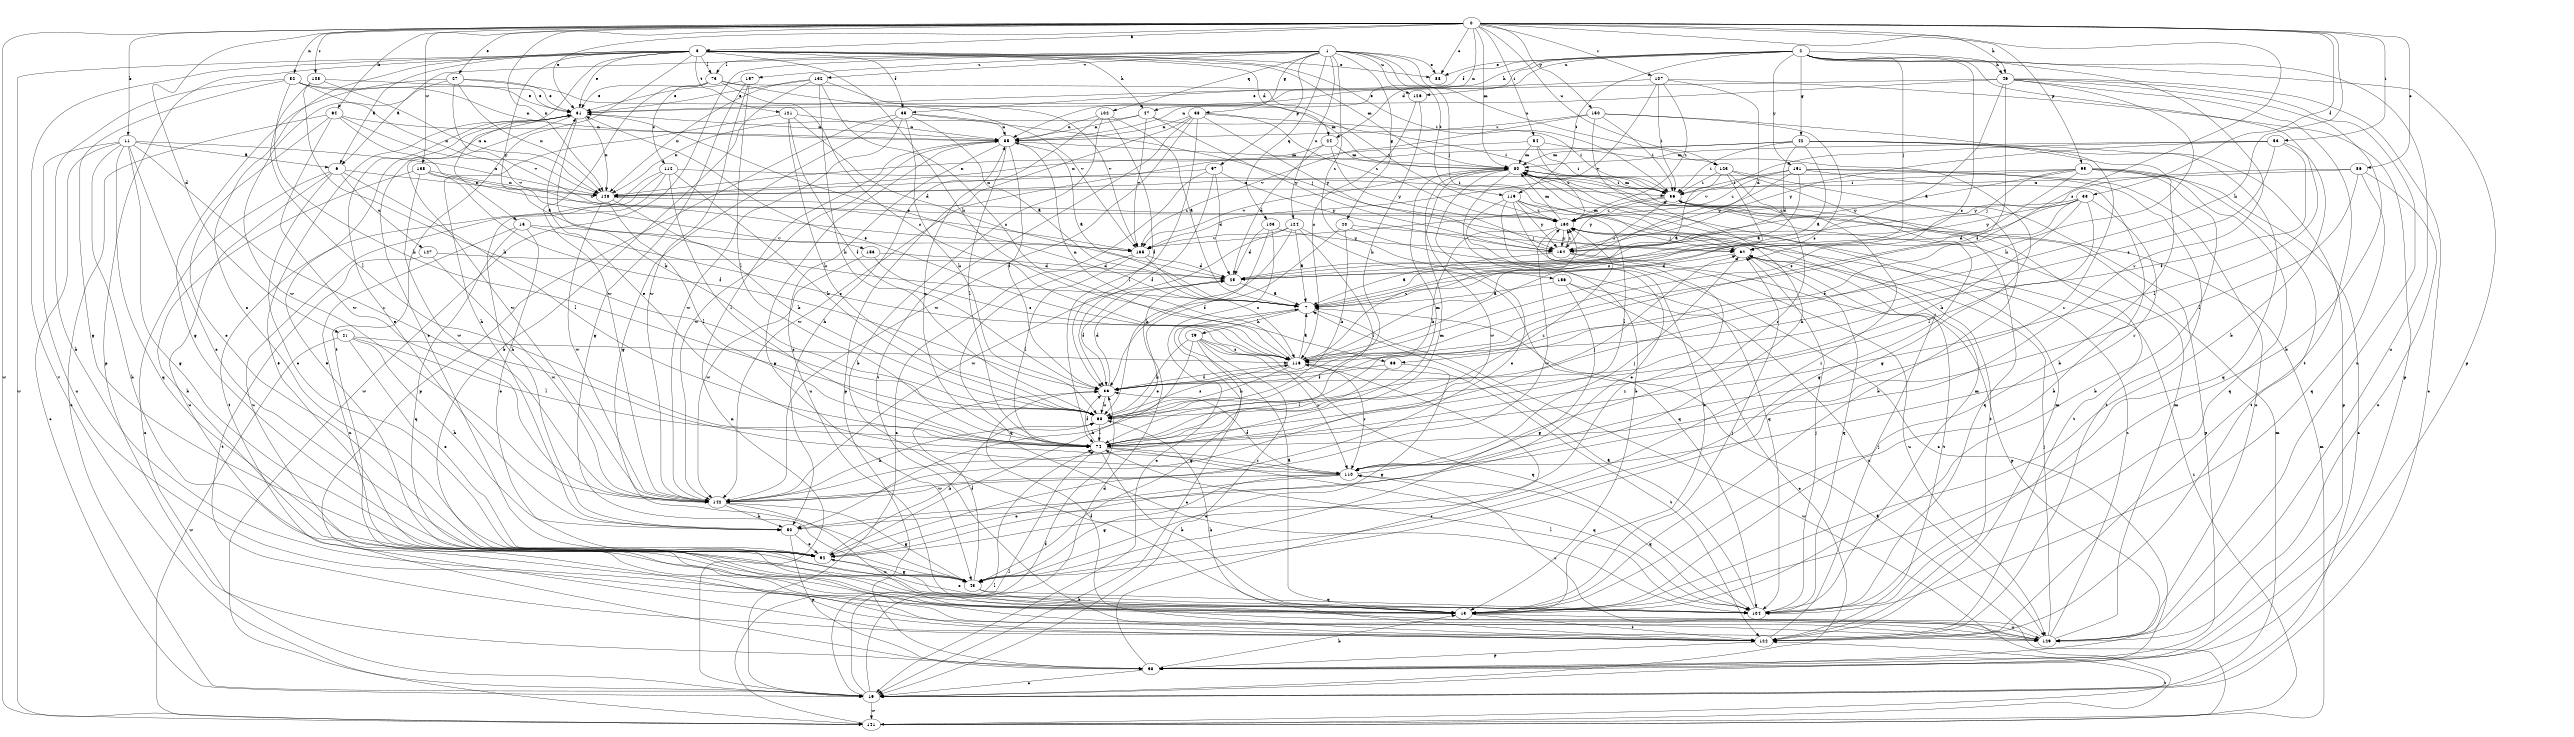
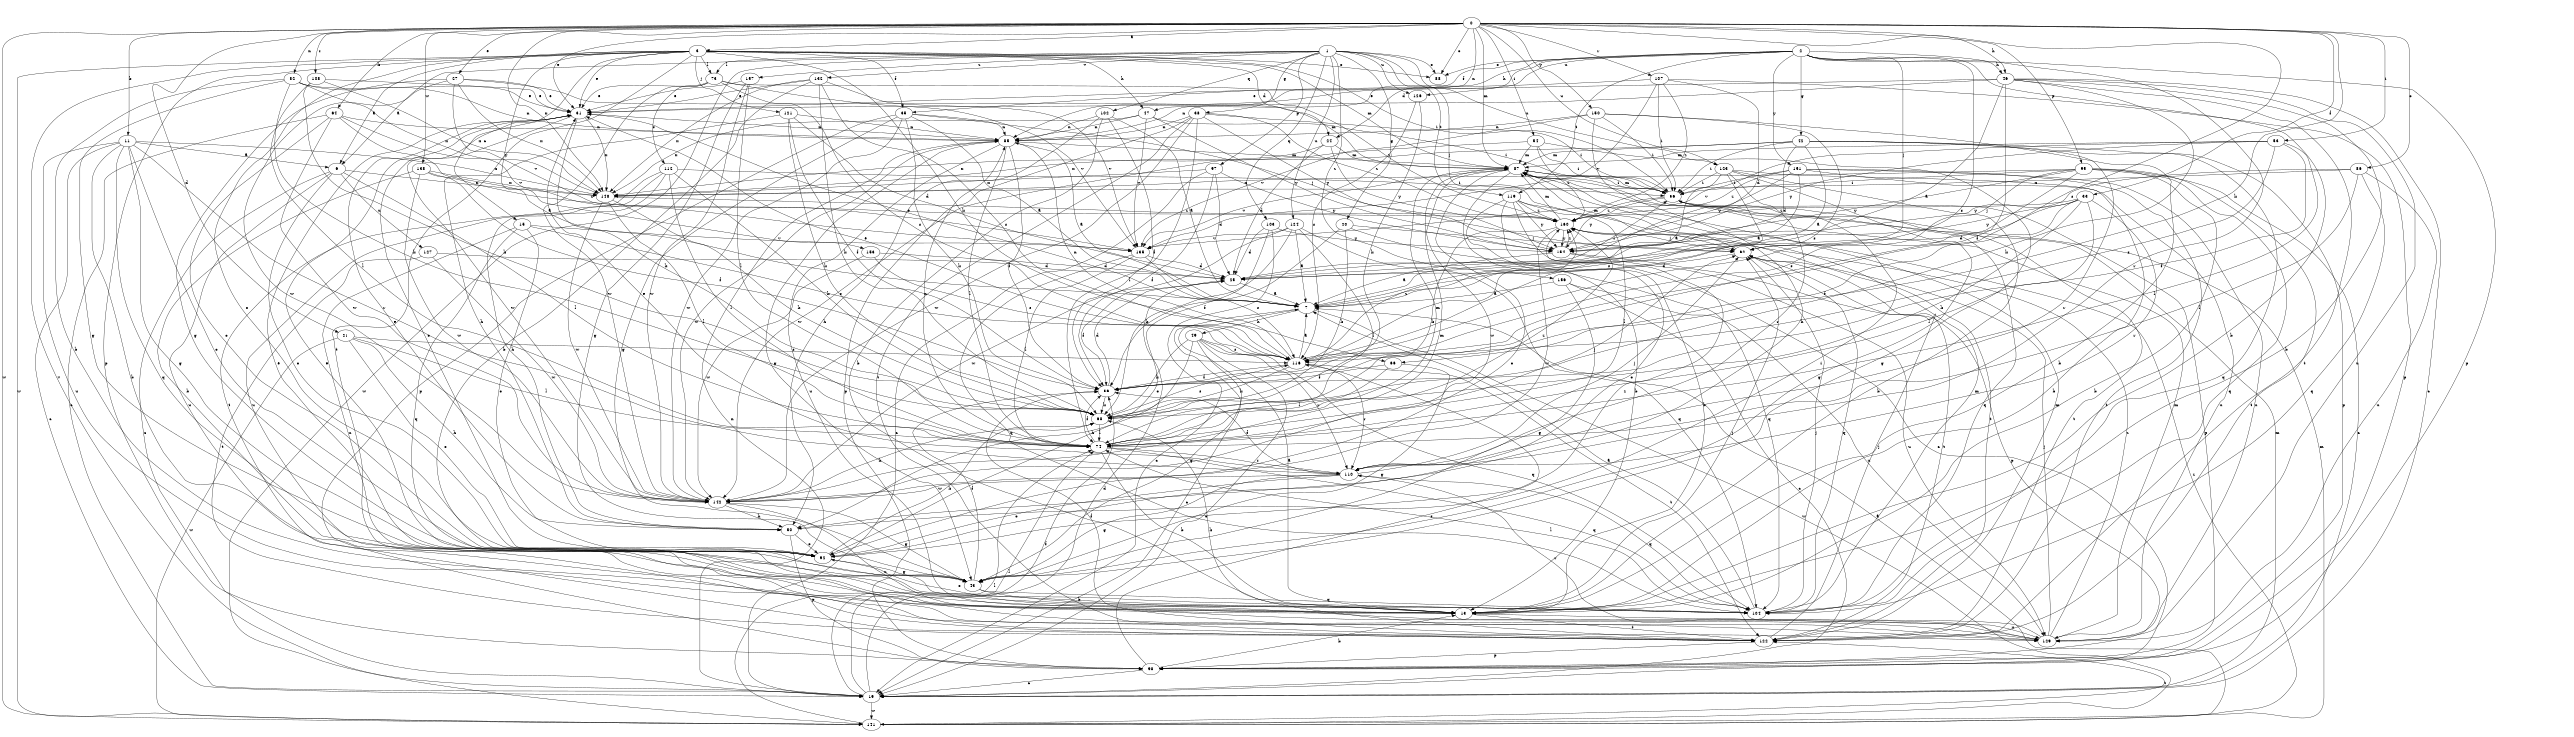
edge "3" -> "121": label "t" -> "j"
edge "150" -> "85": label "r" -> "n"
edge "2" -> "129": now "123" -> "129"
node "80": label "80" -> "87"
